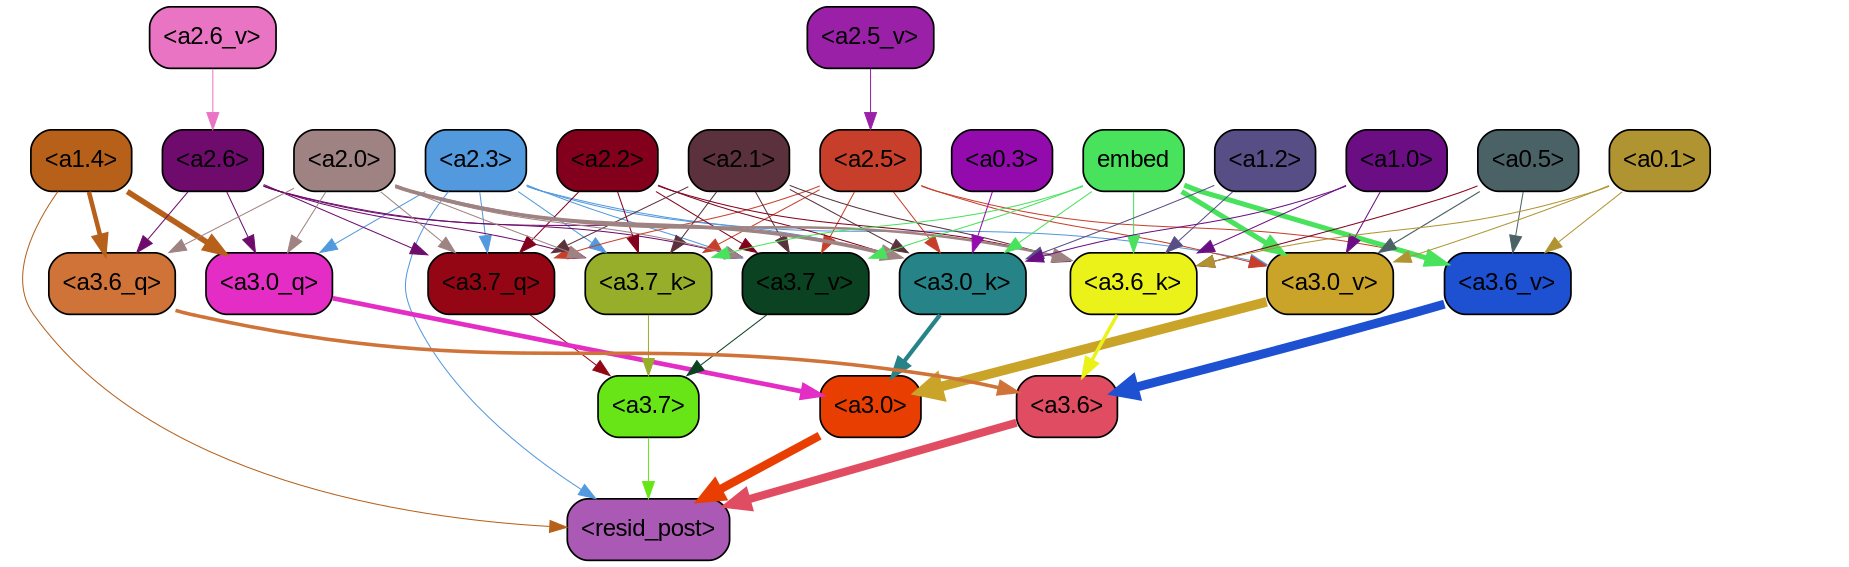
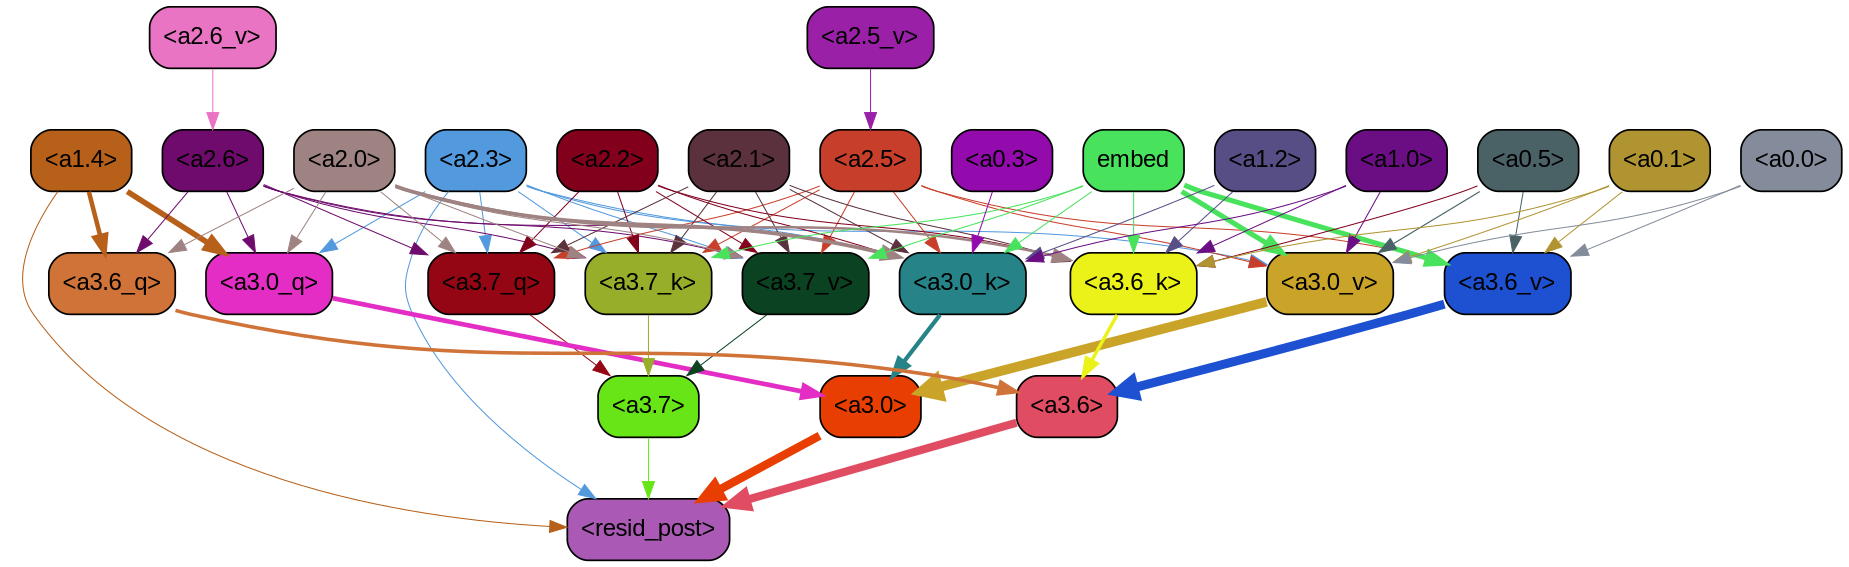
node "<a0.0>": added
